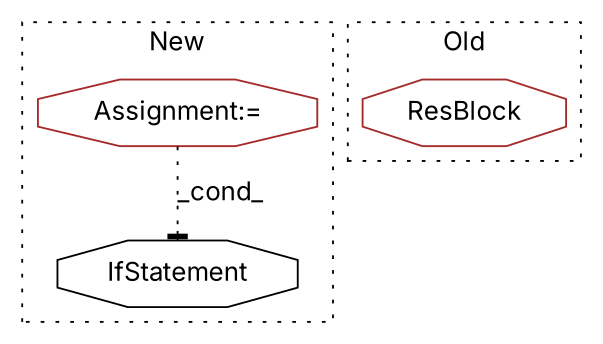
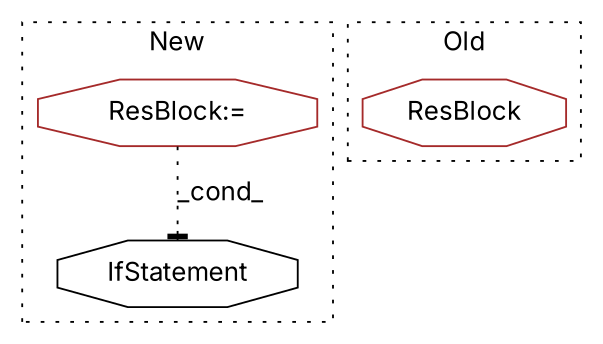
node "Assignment:=": label "Assignment:=" -> "ResBlock:="
